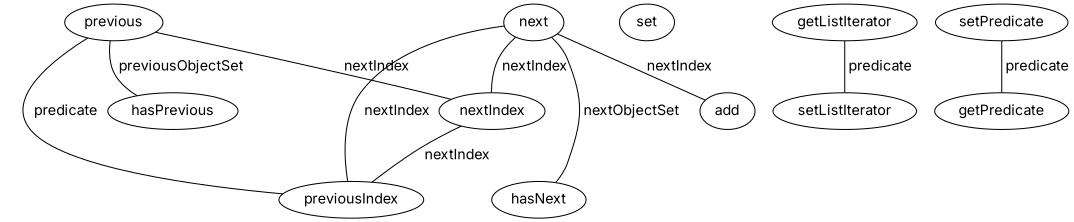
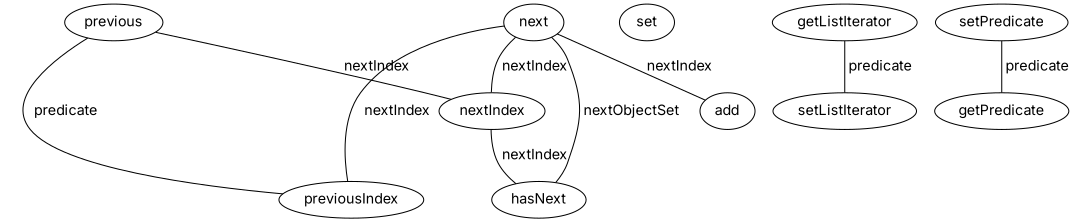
node "hasPrevious": removed
edge "nextIndex" -- "previousIndex": now "nextIndex" -- "hasNext"
